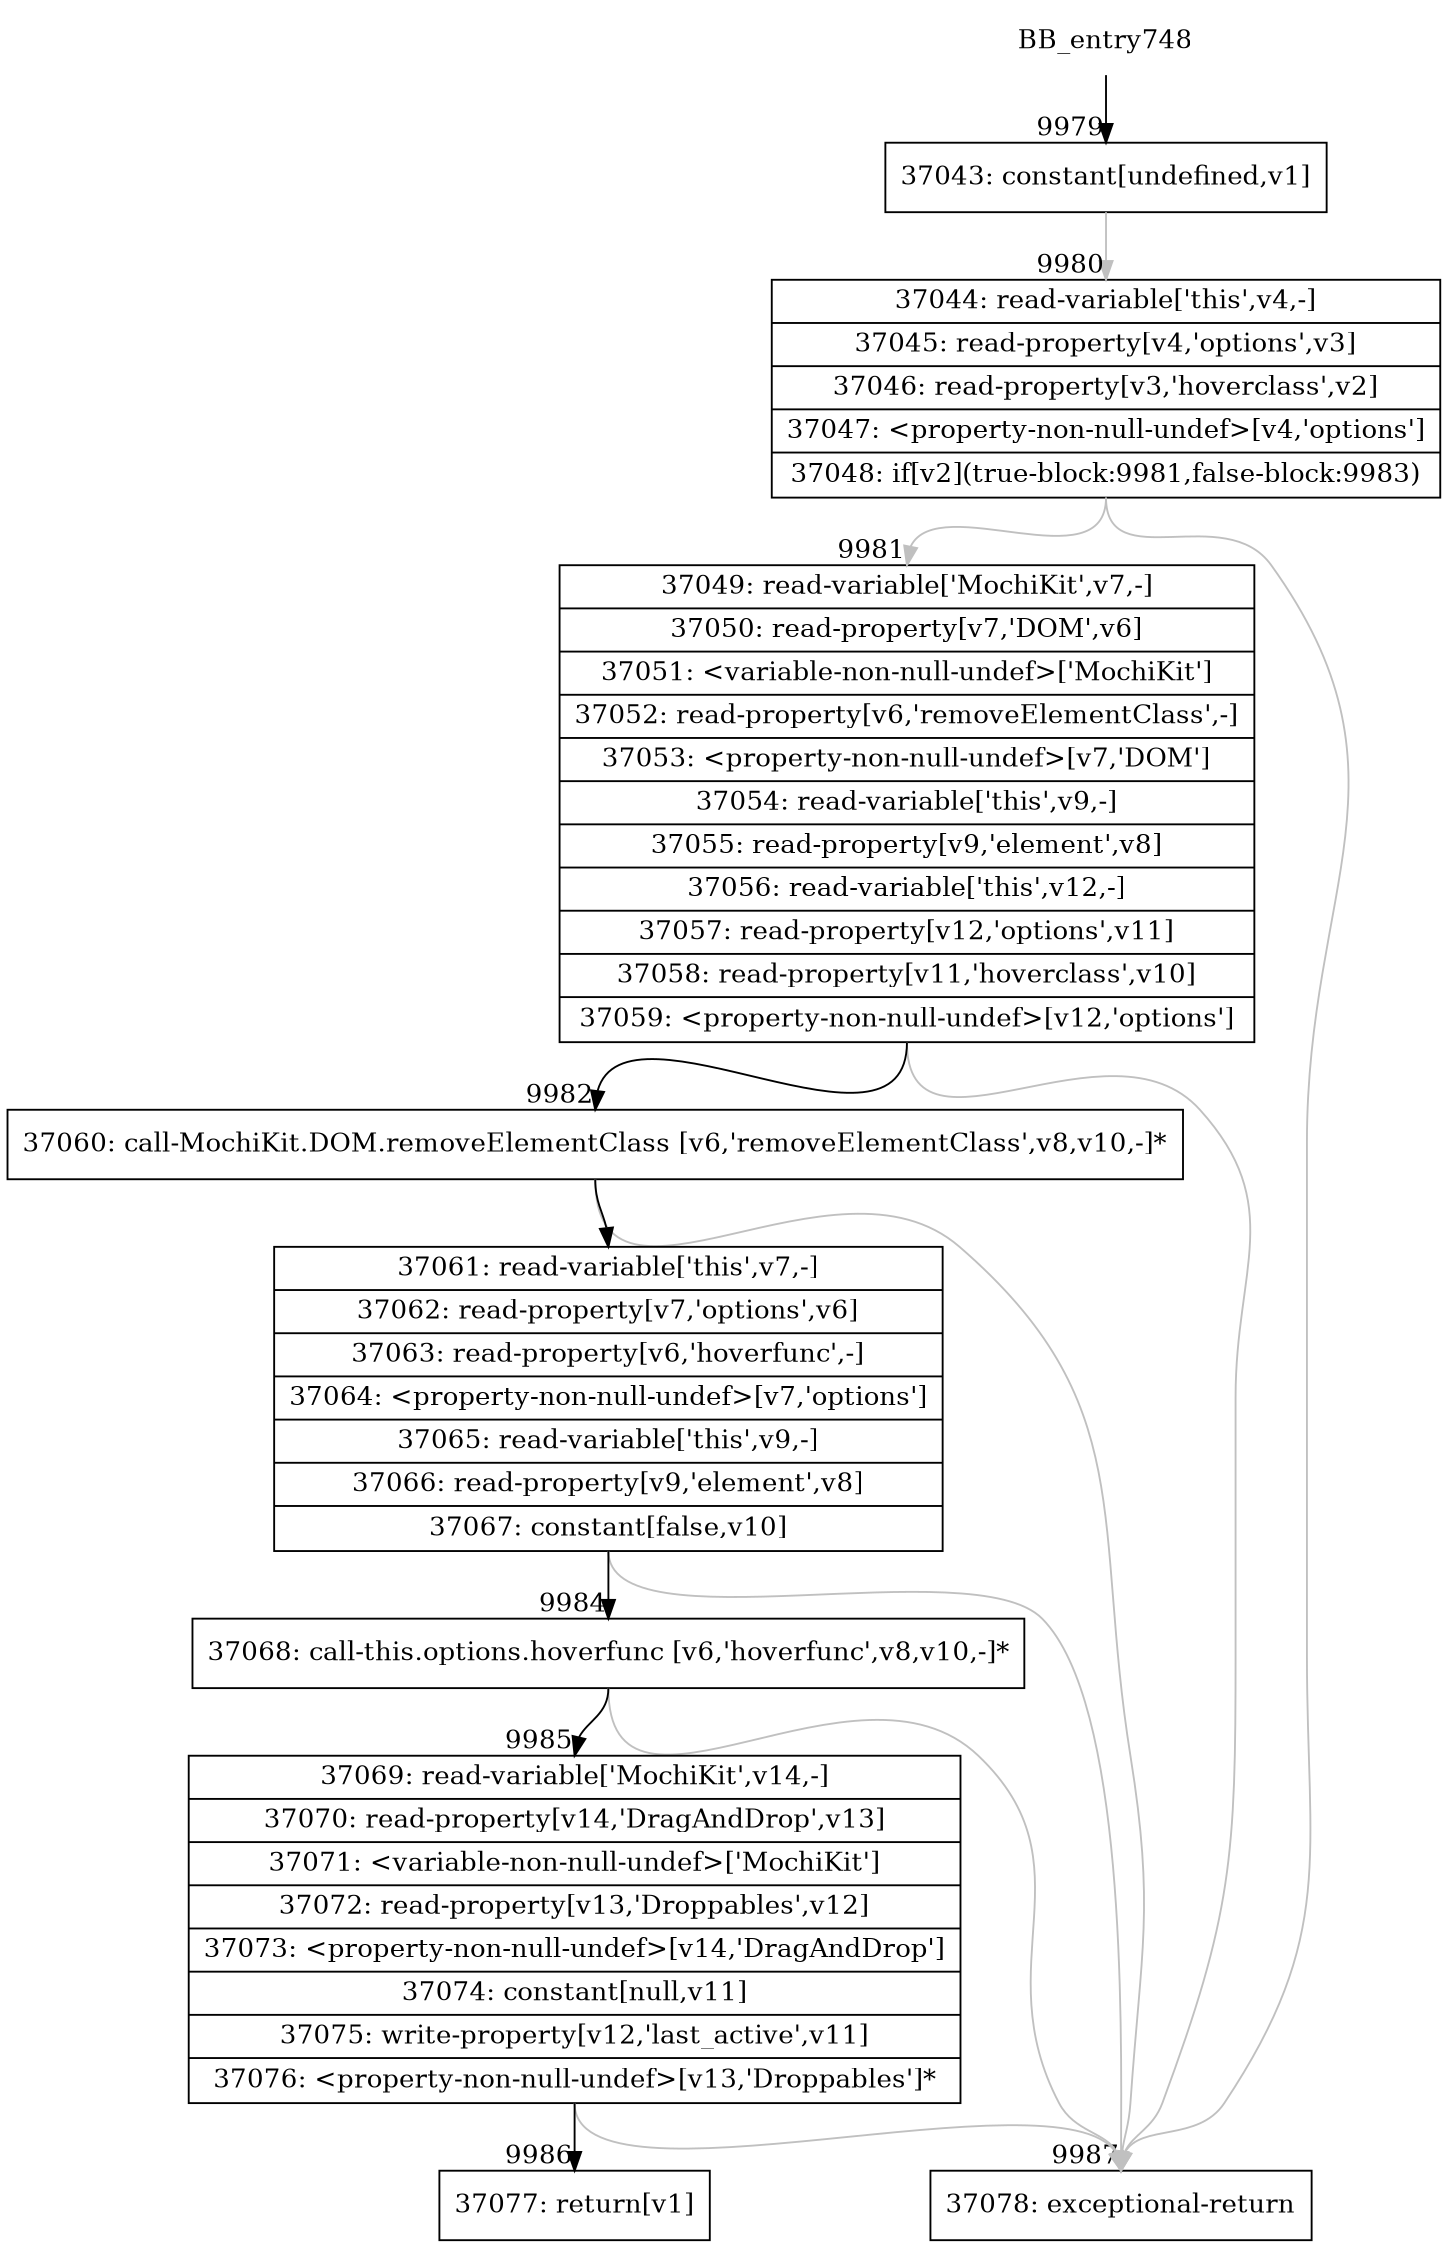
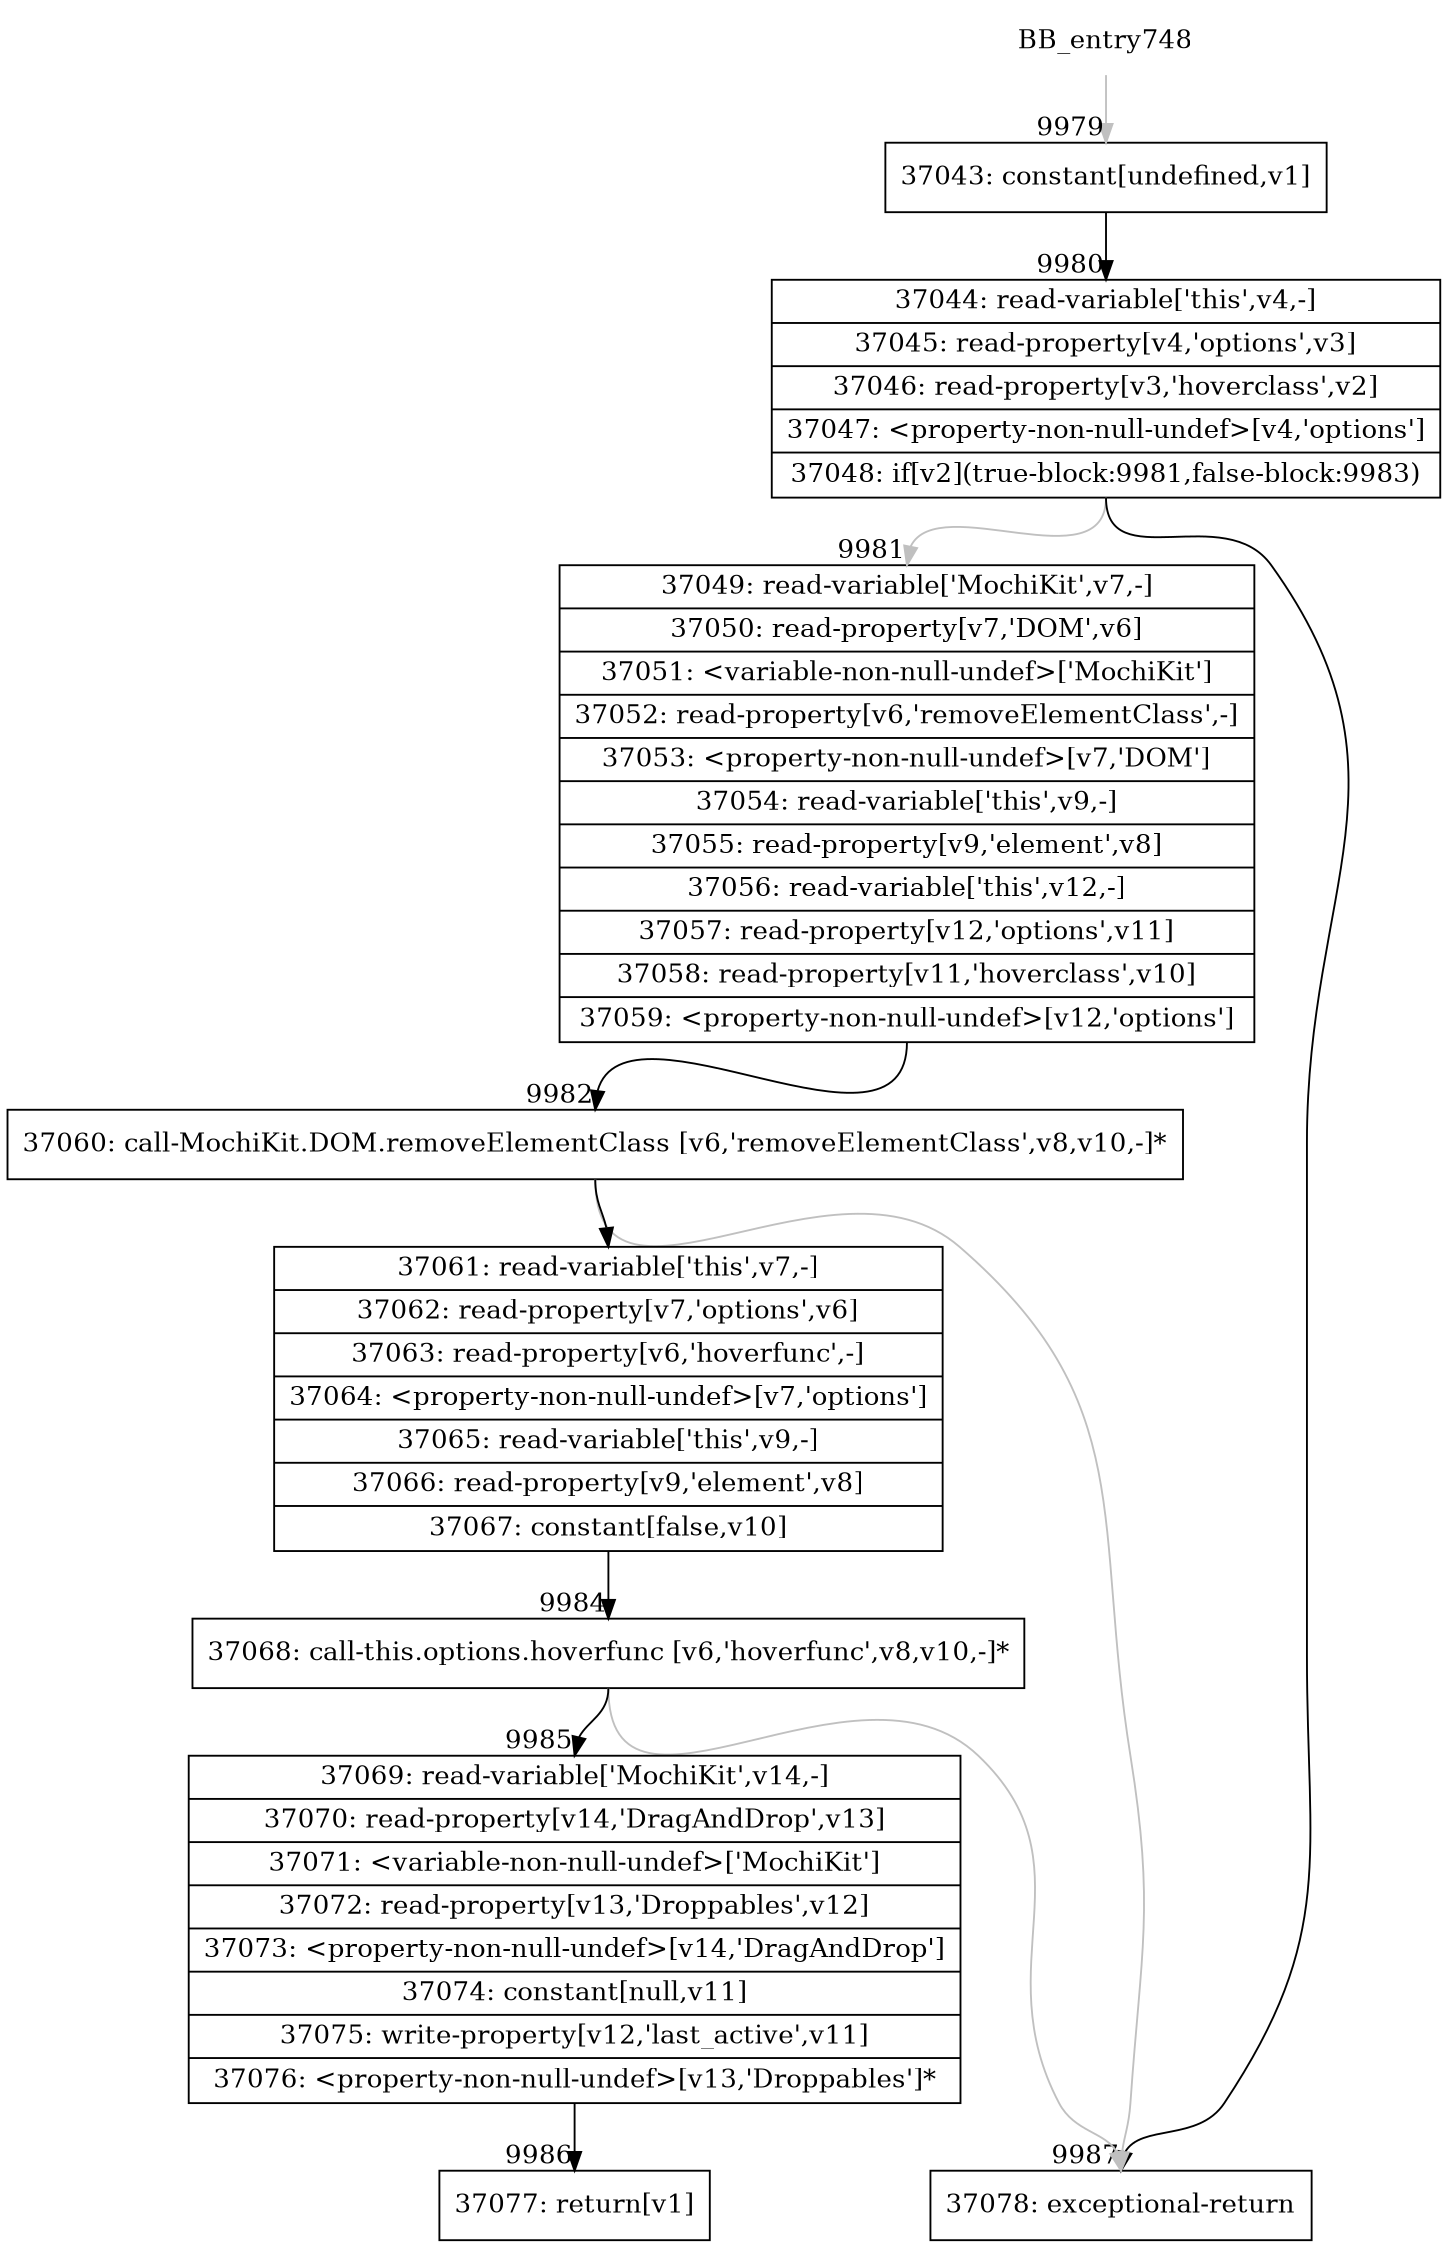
edge "BB_entry748" -> "37043: constant[undefined,v1]": color black -> gray
edge "37043: constant[undefined,v1]" -> "37044: read-variable['this',v4,-]": color gray -> black
edge "37044: read-variable['this',v4,-]" -> "37078: exceptional-return": color gray -> black
edge "37049: read-variable['MochiKit',v7,-]" -> "37078: exceptional-return": removed
edge "37061: read-variable['this',v7,-]" -> "37078: exceptional-return": removed
edge "37069: read-variable['MochiKit',v14,-]" -> "37078: exceptional-return": removed
